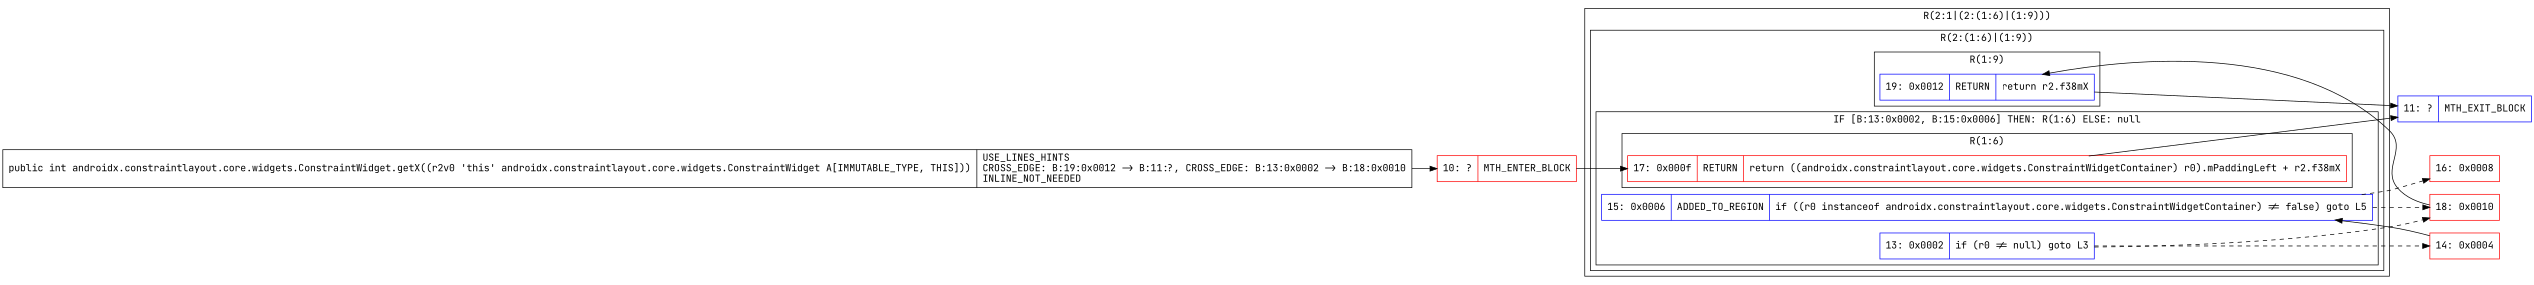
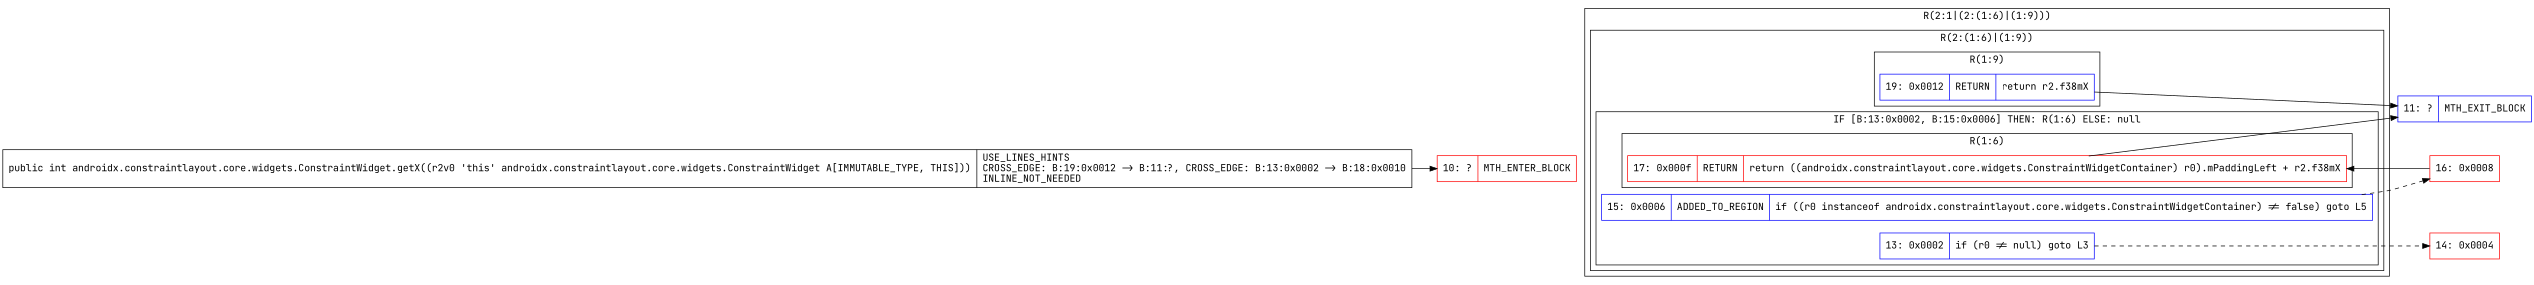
edge "10: ?" -> "17: 0x000f": now "16: 0x0008" -> "17: 0x000f"
node "18: 0x0010": removed
edge "14: 0x0004" -> "15: 0x0006": removed
